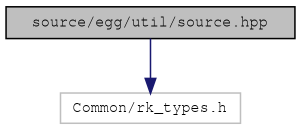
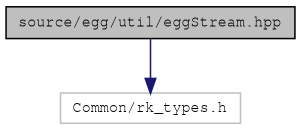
node "source/egg/util/source.hpp": label "source/egg/util/source.hpp" -> "source/egg/util/eggStream.hpp"
